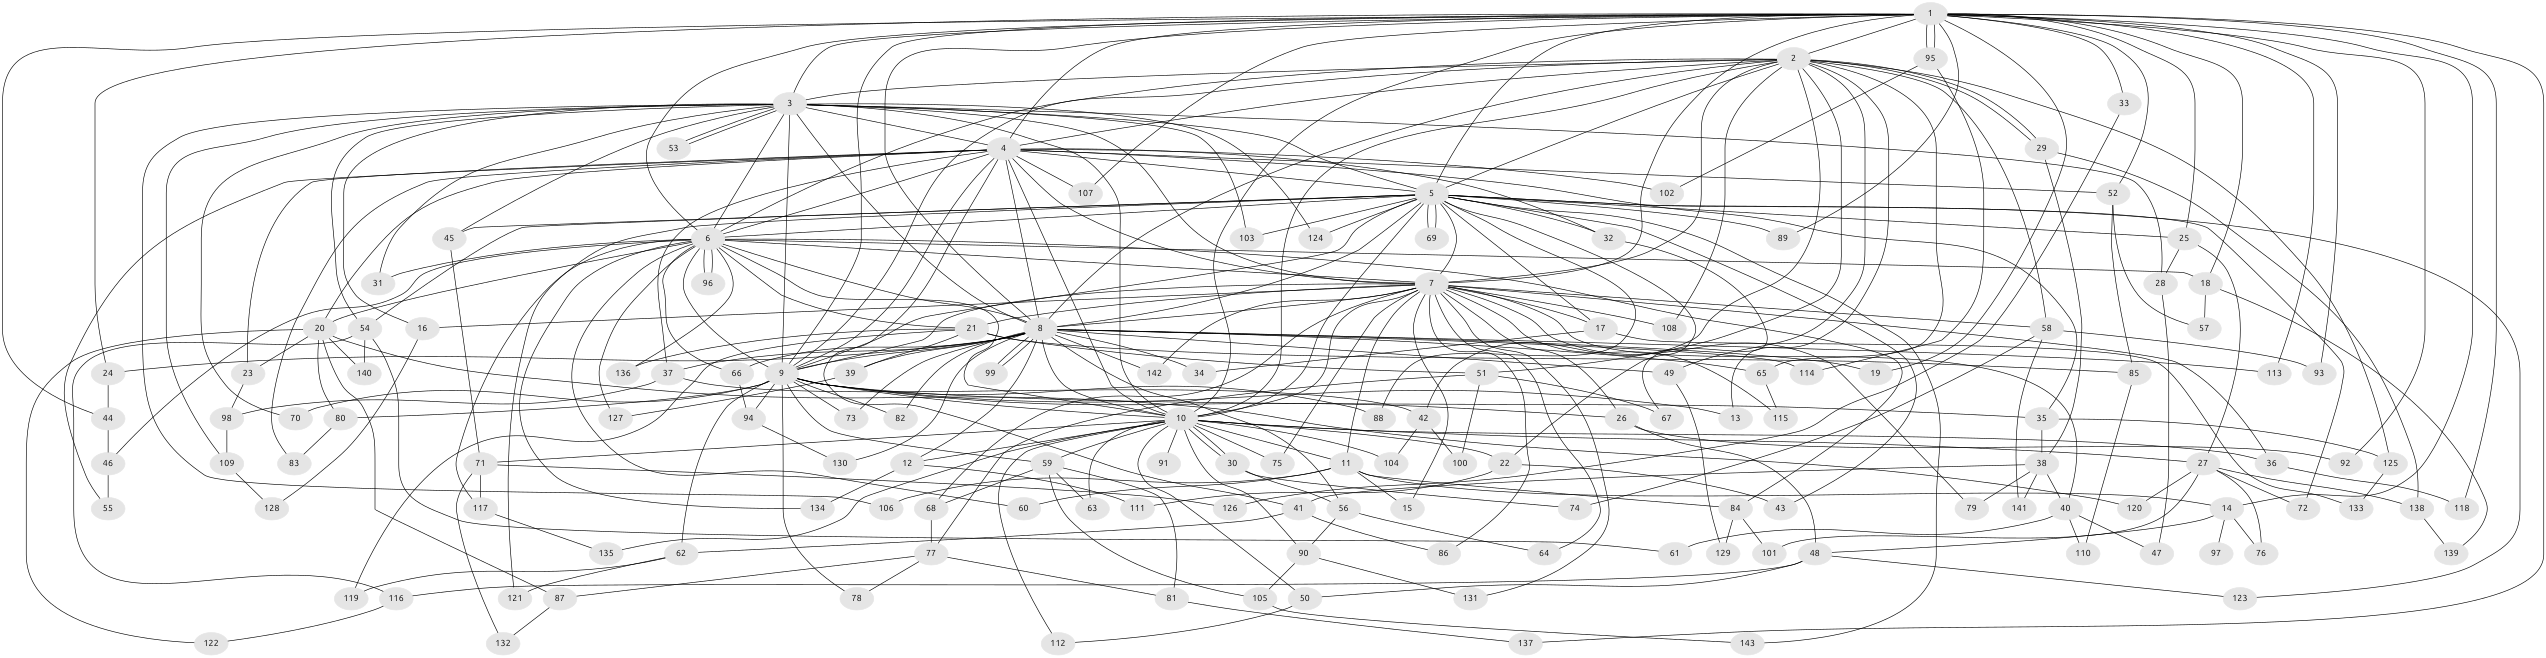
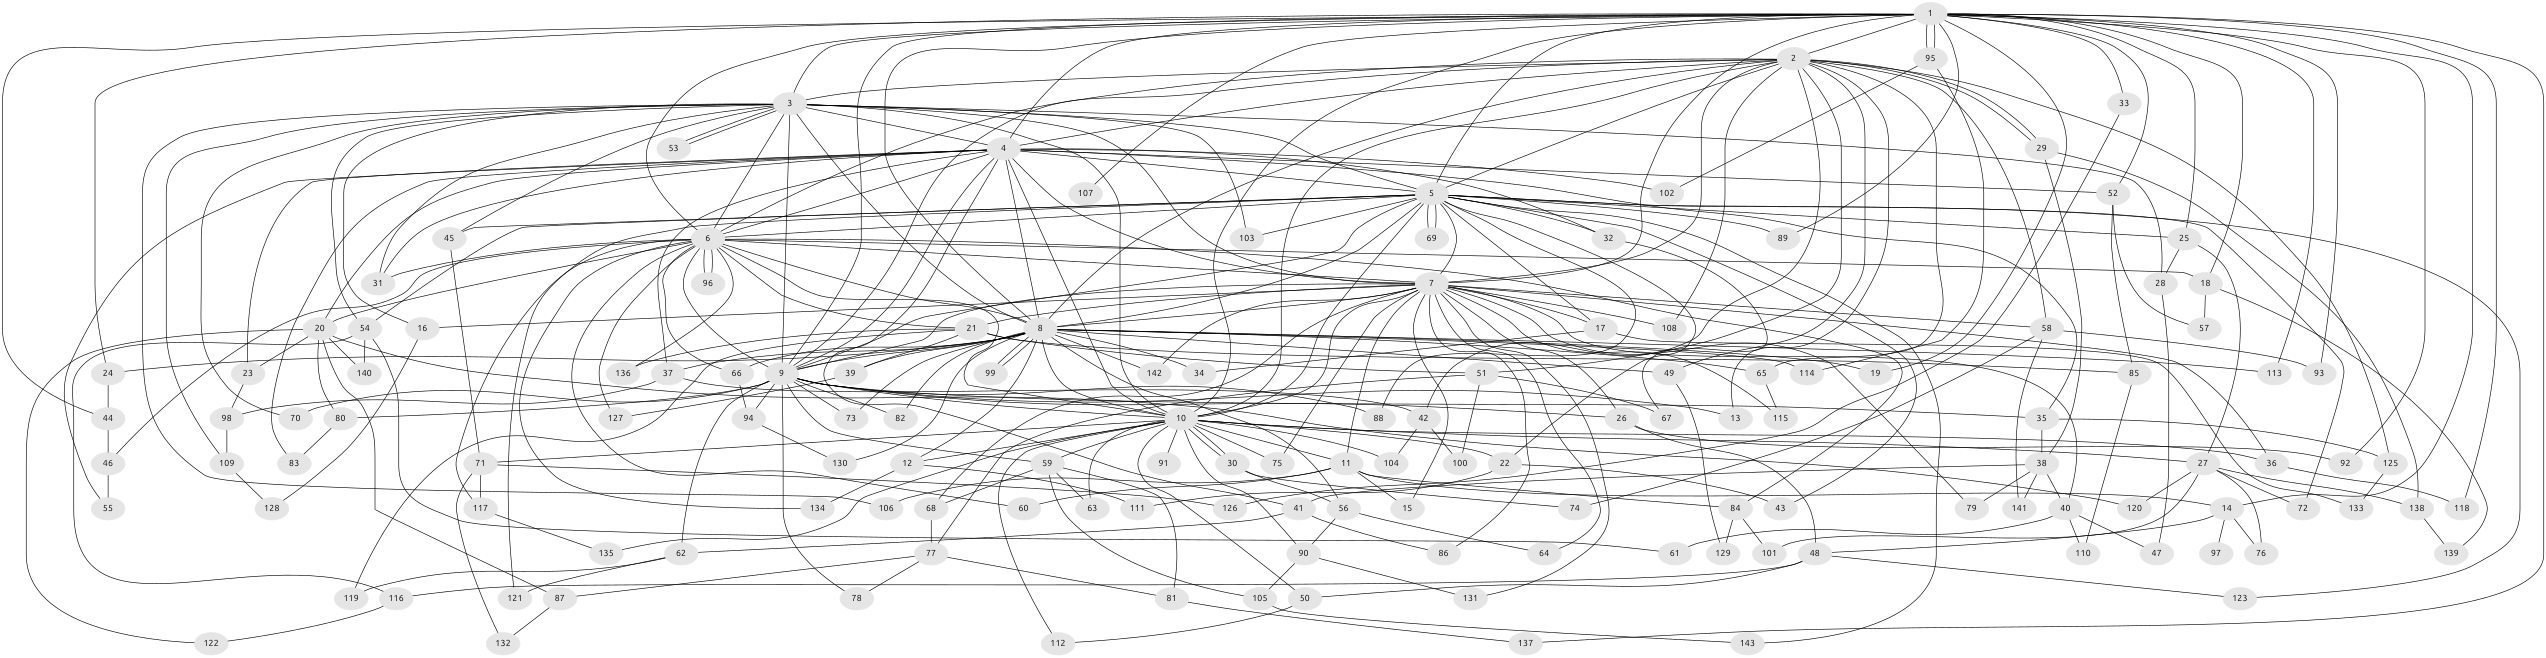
edge "4" -- "107": now "4" -- "31"
node "124": removed
